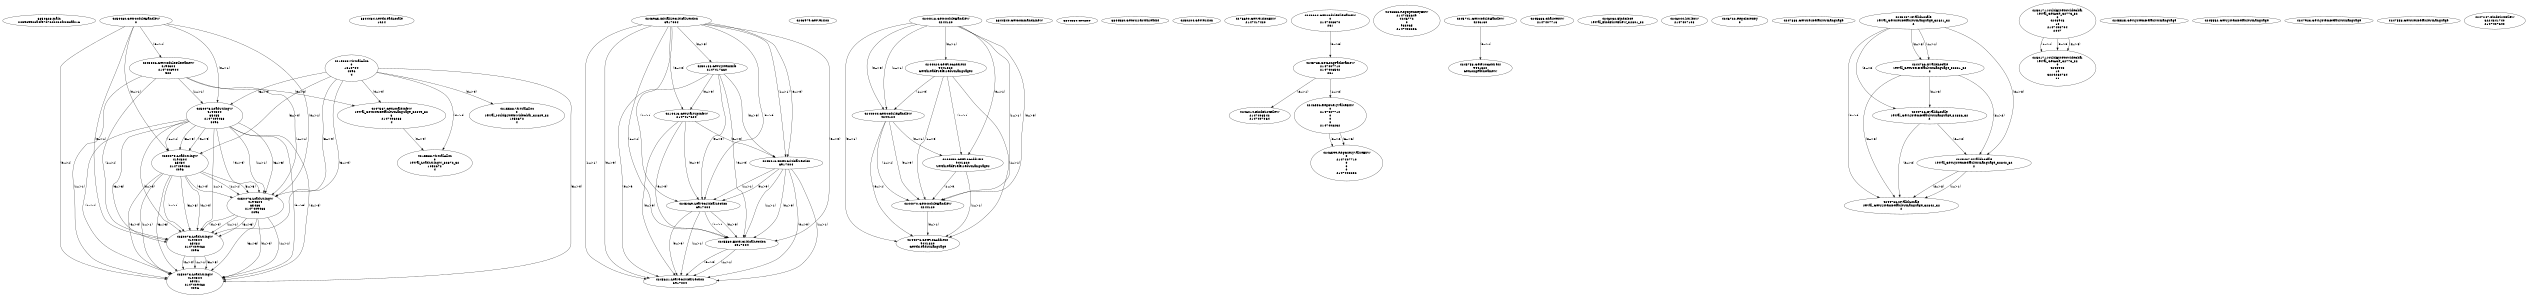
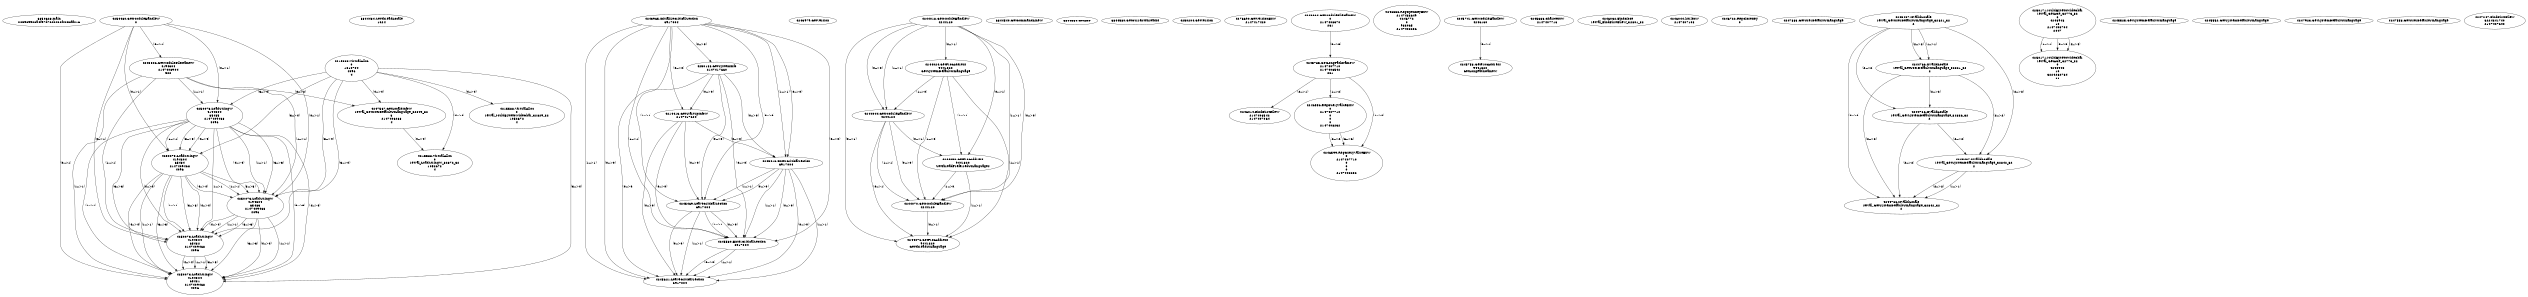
node "4244024.GetProcAddress 9441320 GetThreadPreferredUILanguages": label "4244024.GetProcAddress 9441320 GetThreadPreferredUILanguages" -> "4244024.GetProcAddress 9441320 GetSystemDefaultUILanguage"
edge "4245785.GetLongPathNameW 2147407710 2147406542 261" -> "4246599.RegQueryValueExW 0 2147407710 0 0 0 2147408232": added, label "(1-->2)"
